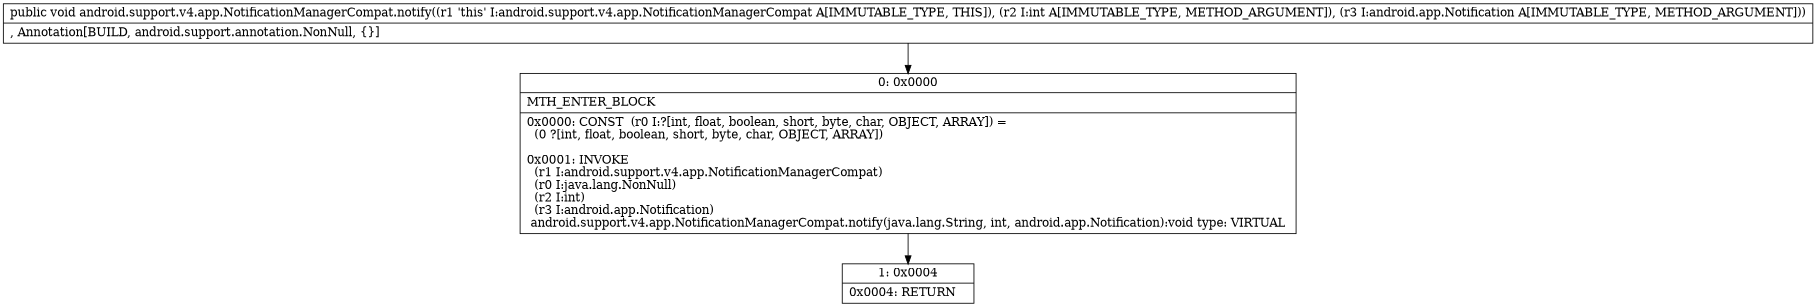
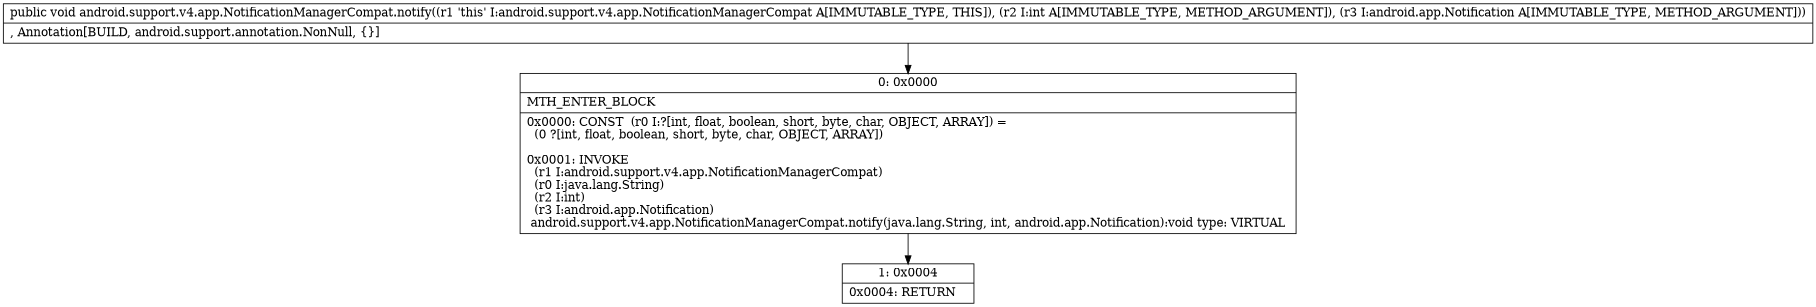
node "0: 0x0000": text "(r0 I:java.lang.NonNull)" -> "(r0 I:java.lang.String)"
